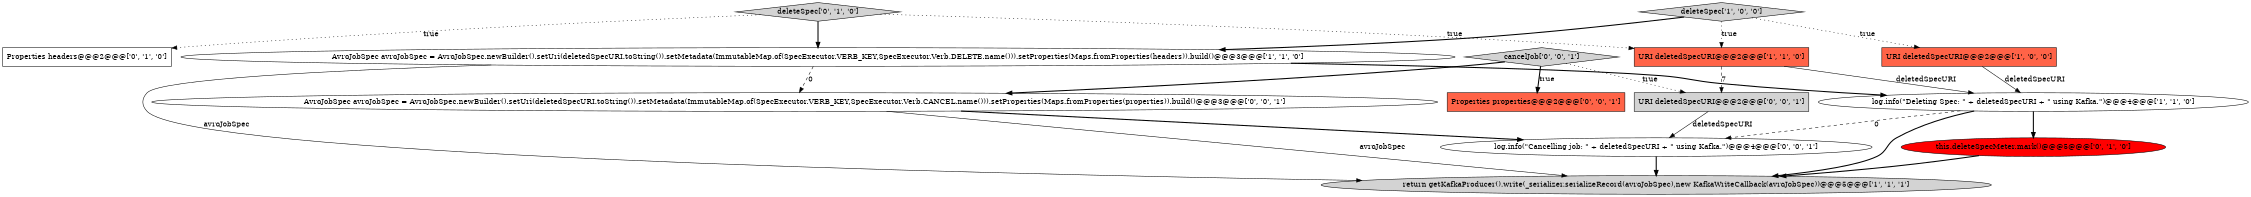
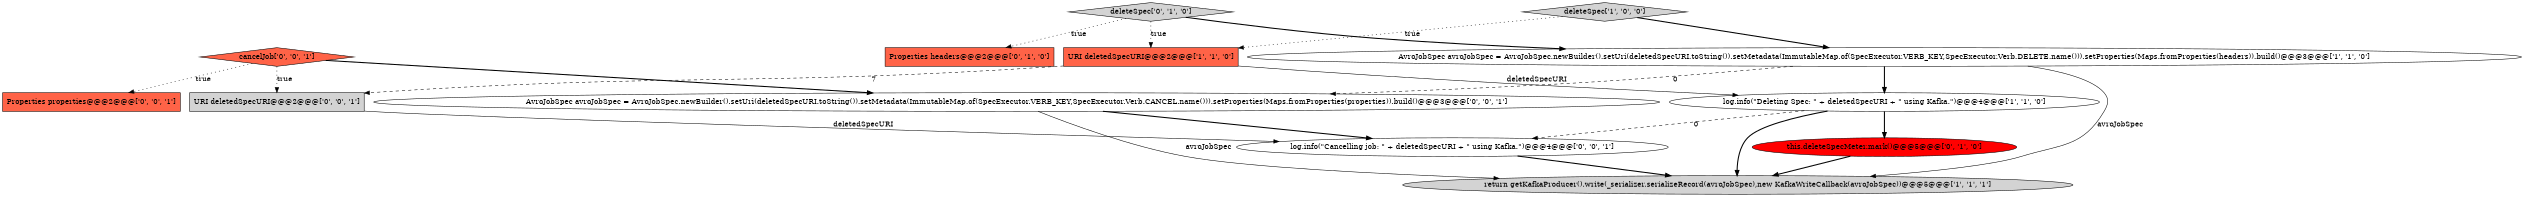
node "Properties headers@@@2@@@['0', '1', '0']": fillcolor white -> tomato
node "cancelJob['0', '0', '1']": fillcolor lightgray -> tomato
node "URI deletedSpecURI@@@2@@@['1', '0', '0']": removed
edge "cancelJob['0', '0', '1']" -> "Properties properties@@@2@@@['0', '0', '1']": style bold -> dotted
